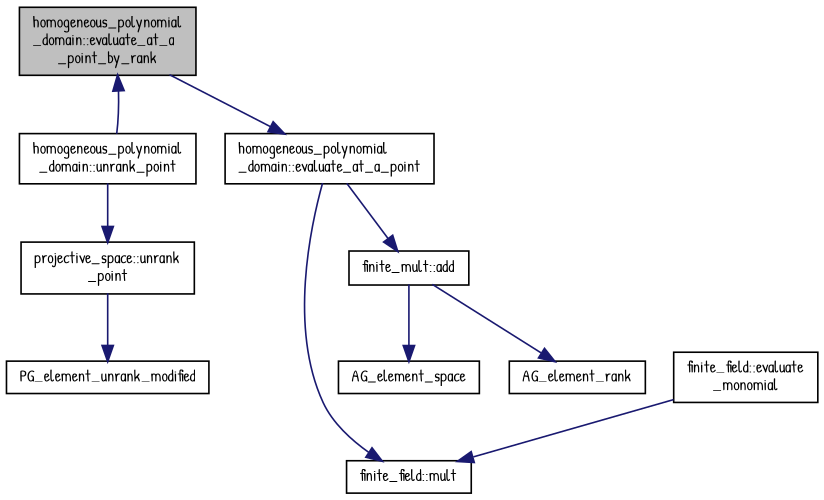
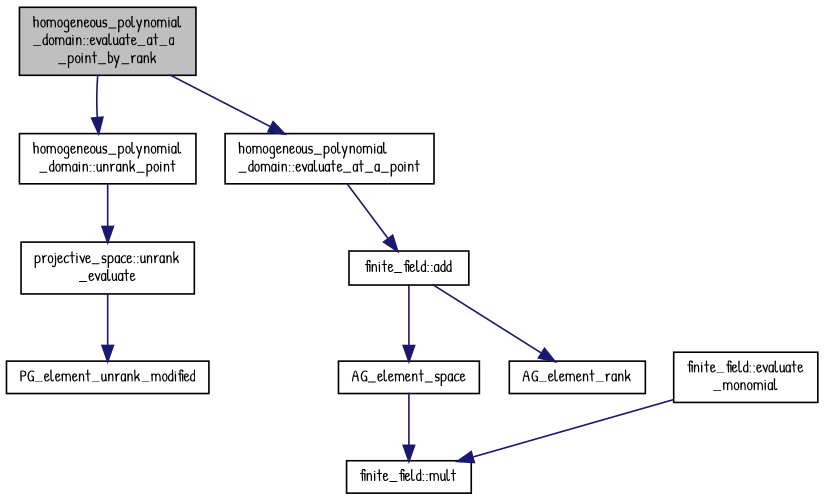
edge "homogeneous_polynomial _domain::unrank_point" -> "homogeneous_polynomial _domain::evaluate_at_a _point_by_rank": reversed
node "projective_space::unrank _point": label "projective_space::unrank _point" -> "projective_space::unrank _evaluate"
node "finite_mult::add": label "finite_mult::add" -> "finite_field::add"
edge "homogeneous_polynomial _domain::evaluate_at_a_point" -> "finite_field::mult": now "AG_element_space" -> "finite_field::mult"
